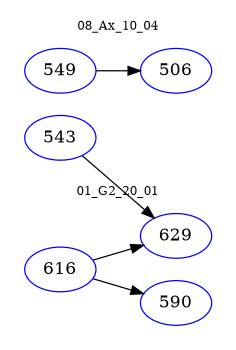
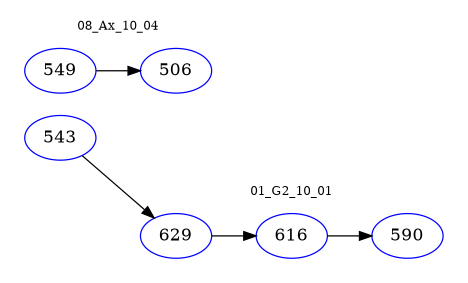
cluster "01_G2_20_01": label "01_G2_20_01" -> "01_G2_10_01"
edge "616" -> "629": reversed
